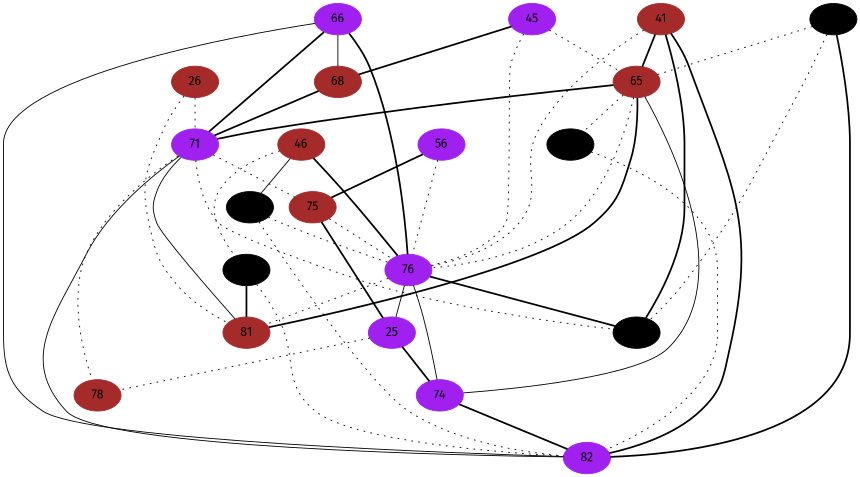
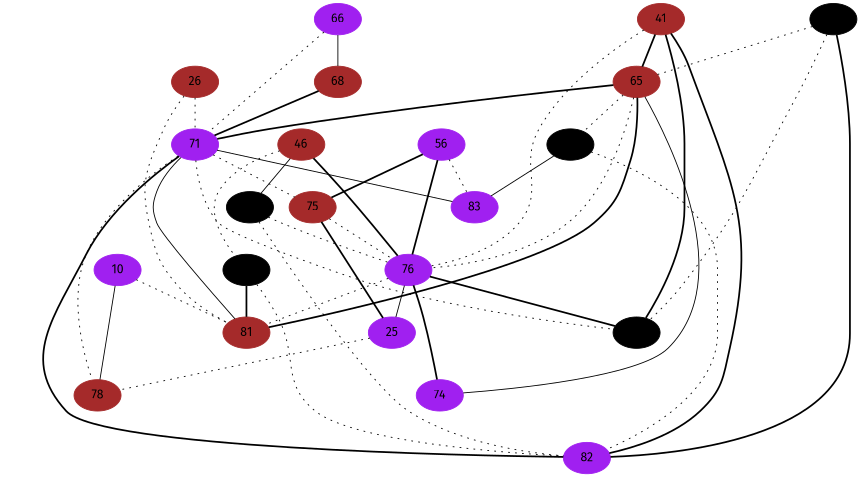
node "45": removed
edge "66" -- "71": style bold -> dotted
edge "66" -- "76": removed
edge "56" -- "76": style dotted -> bold
node "83": added
node "10": added
edge "76" -- "74": style solid -> bold
edge "25" -- "74": removed
edge "66" -- "82": removed
edge "71" -- "82": style solid -> bold
edge "74" -- "82": removed
